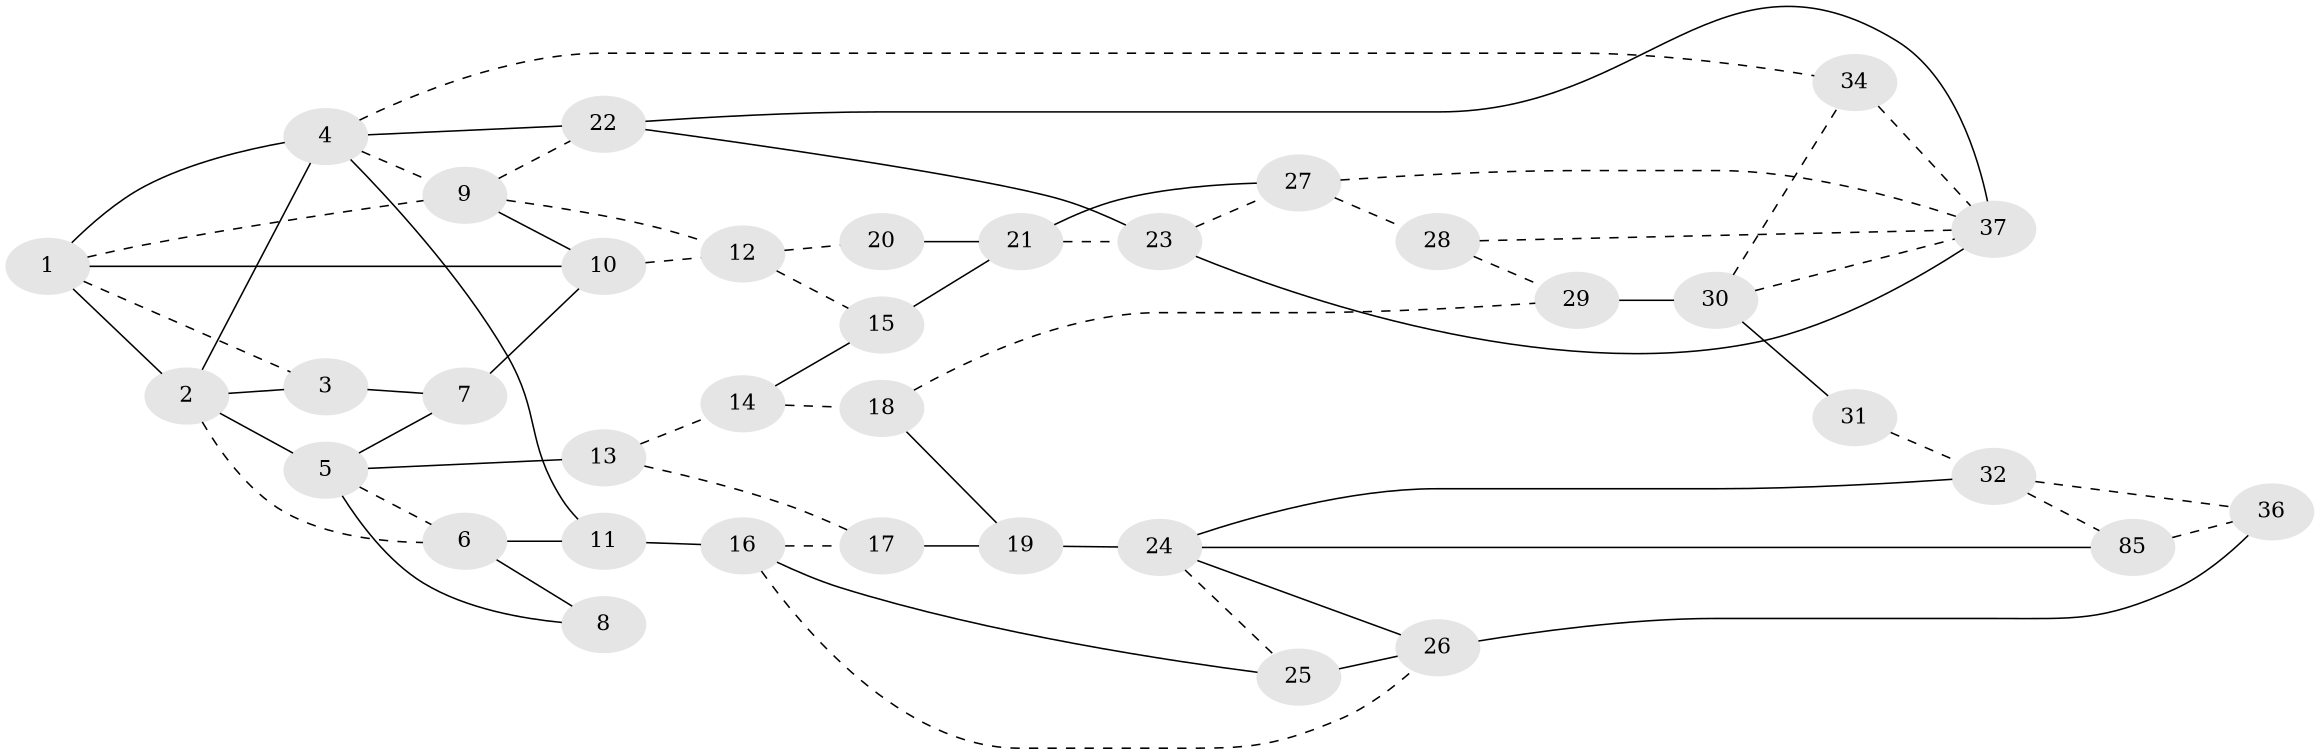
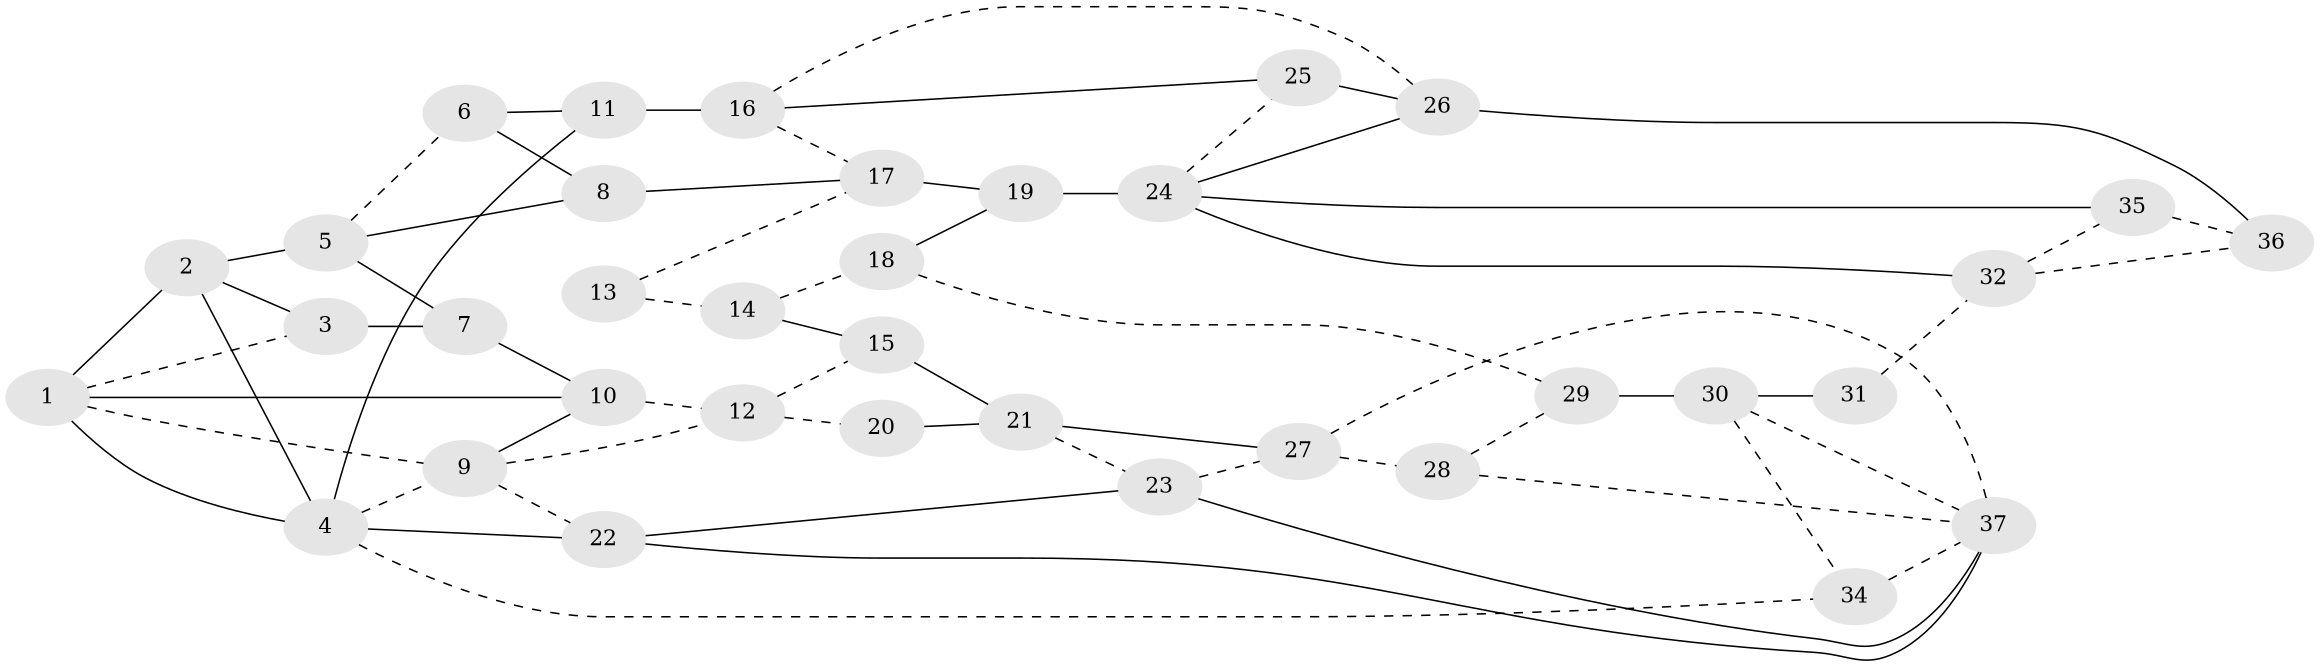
edge "17" -- "8": added
edge "13" -- "5": removed
edge "2" -- "6": removed
node "85": label "85" -> "35"
